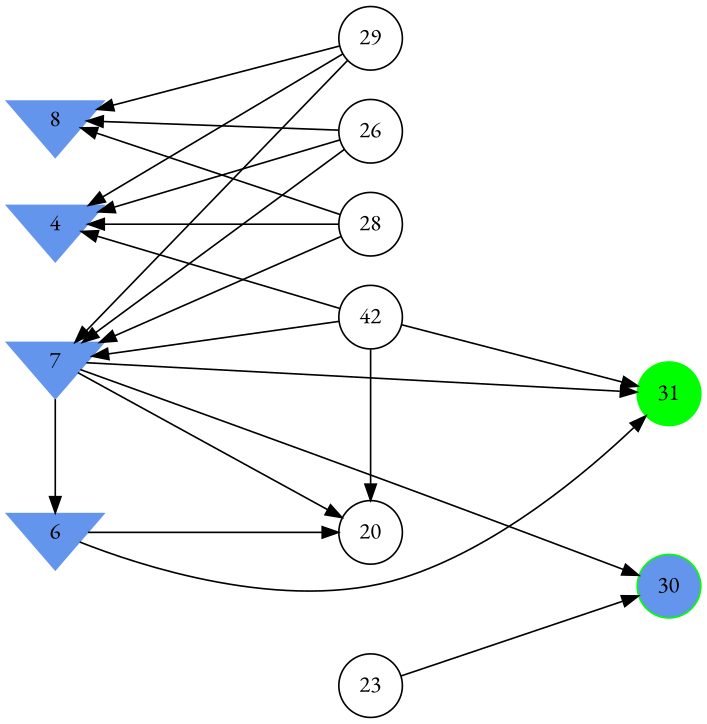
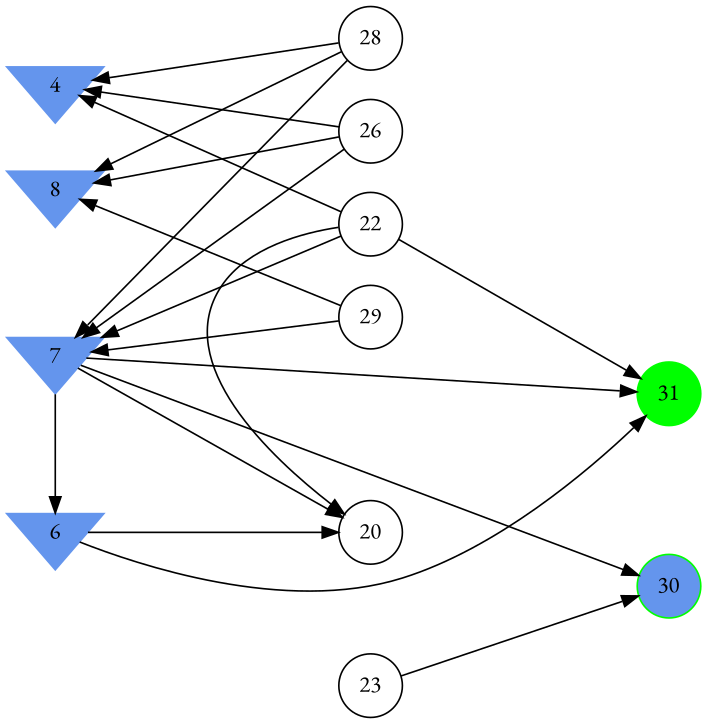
edge "29" -> "4": removed
node "42": label "42" -> "22"
